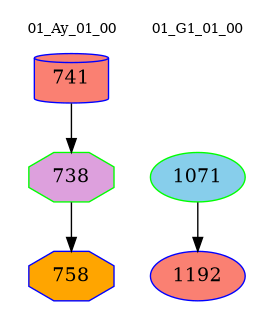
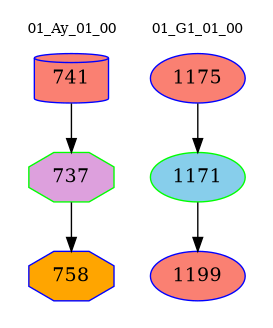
node "1175": added
node "738": label "738" -> "737"
node "1071": label "1071" -> "1171"
node "1192": label "1192" -> "1199"
